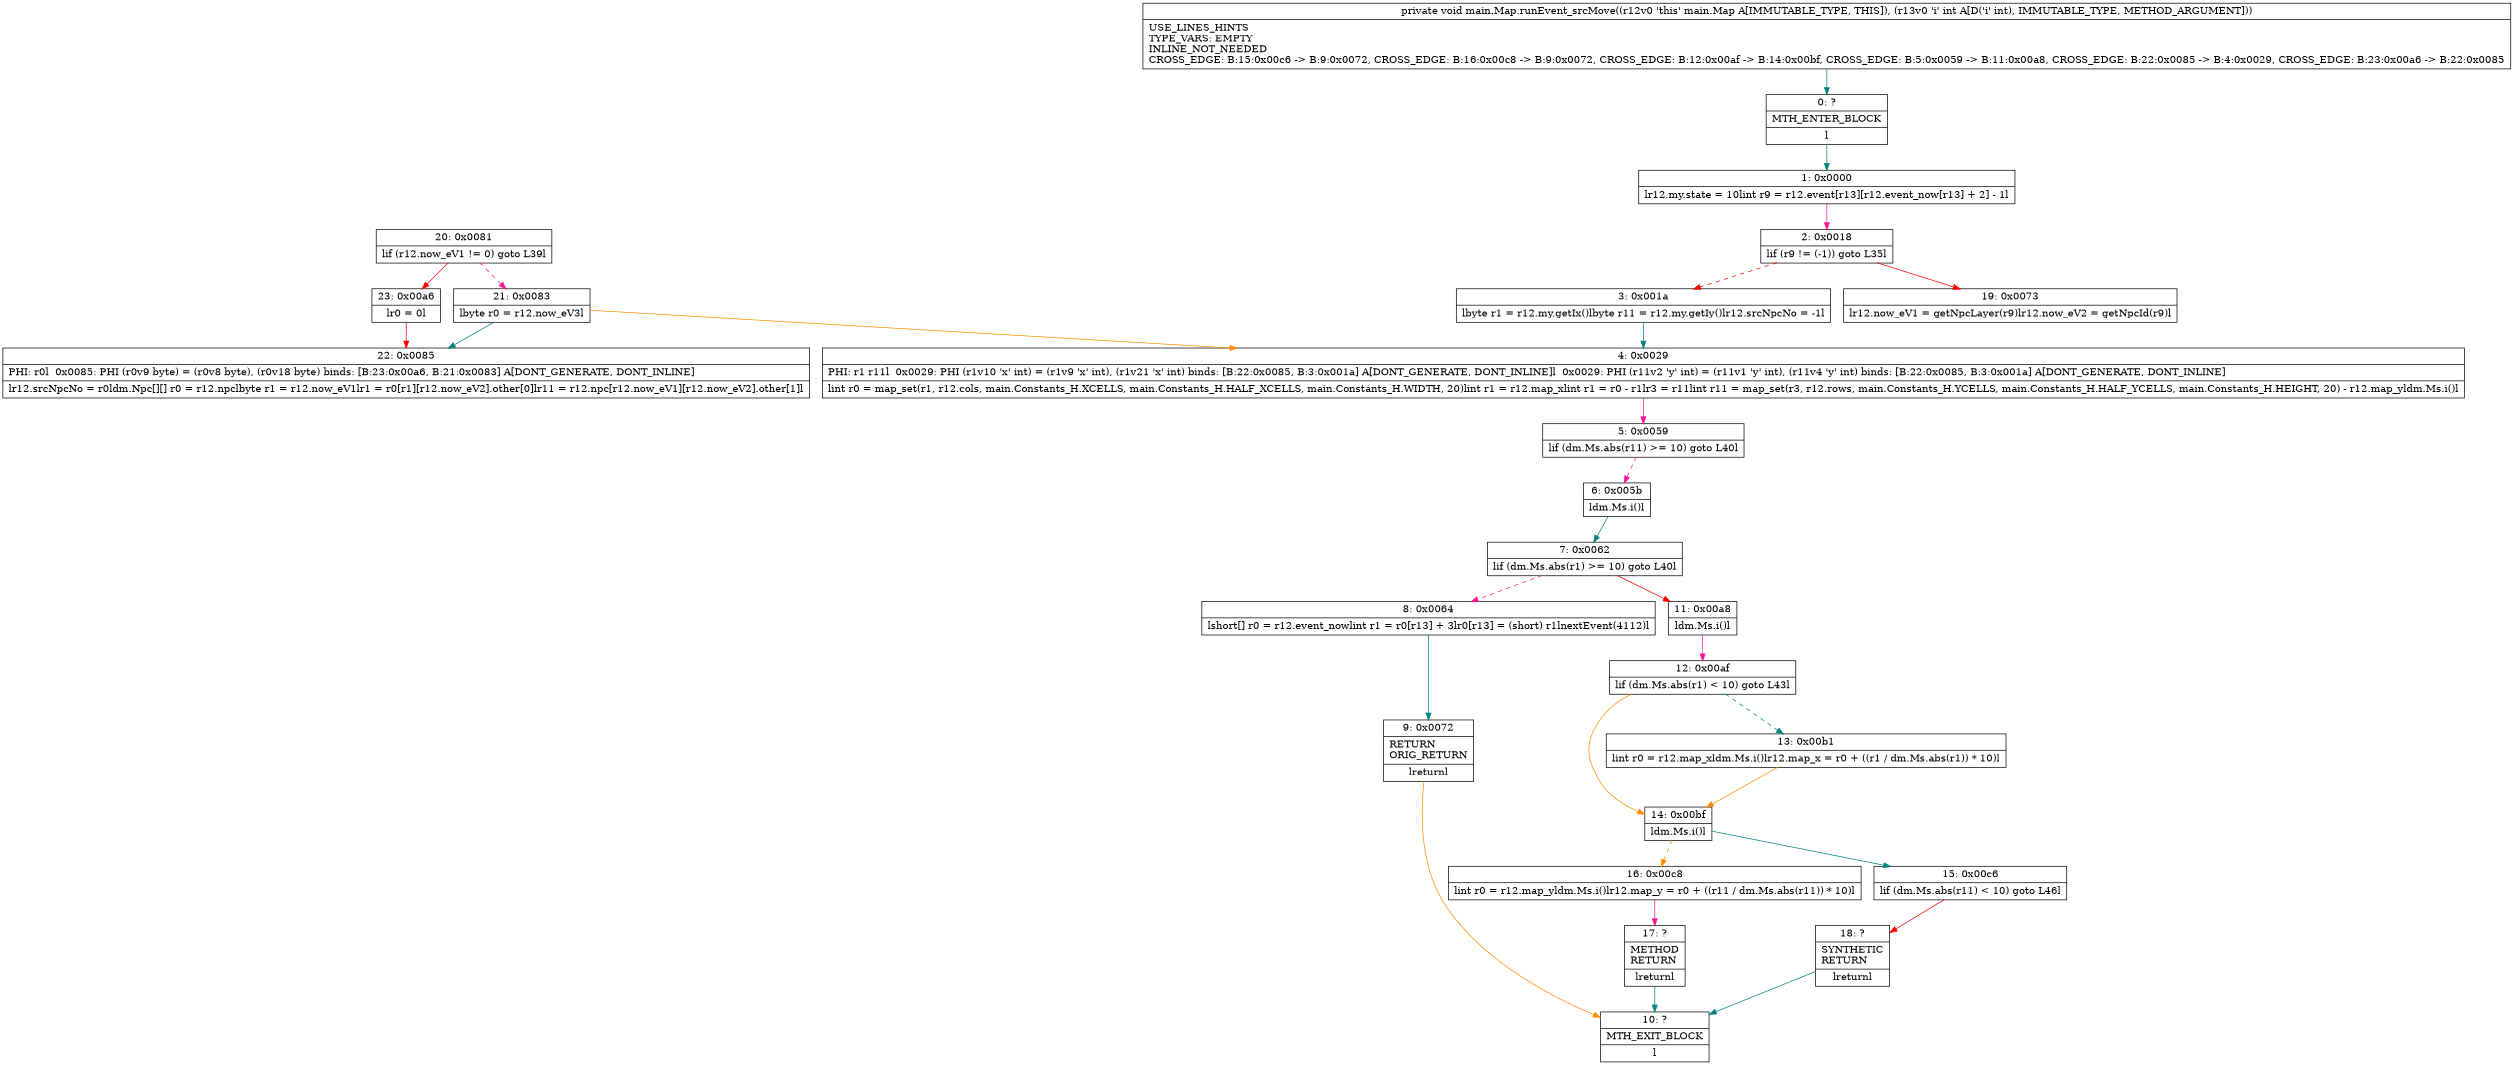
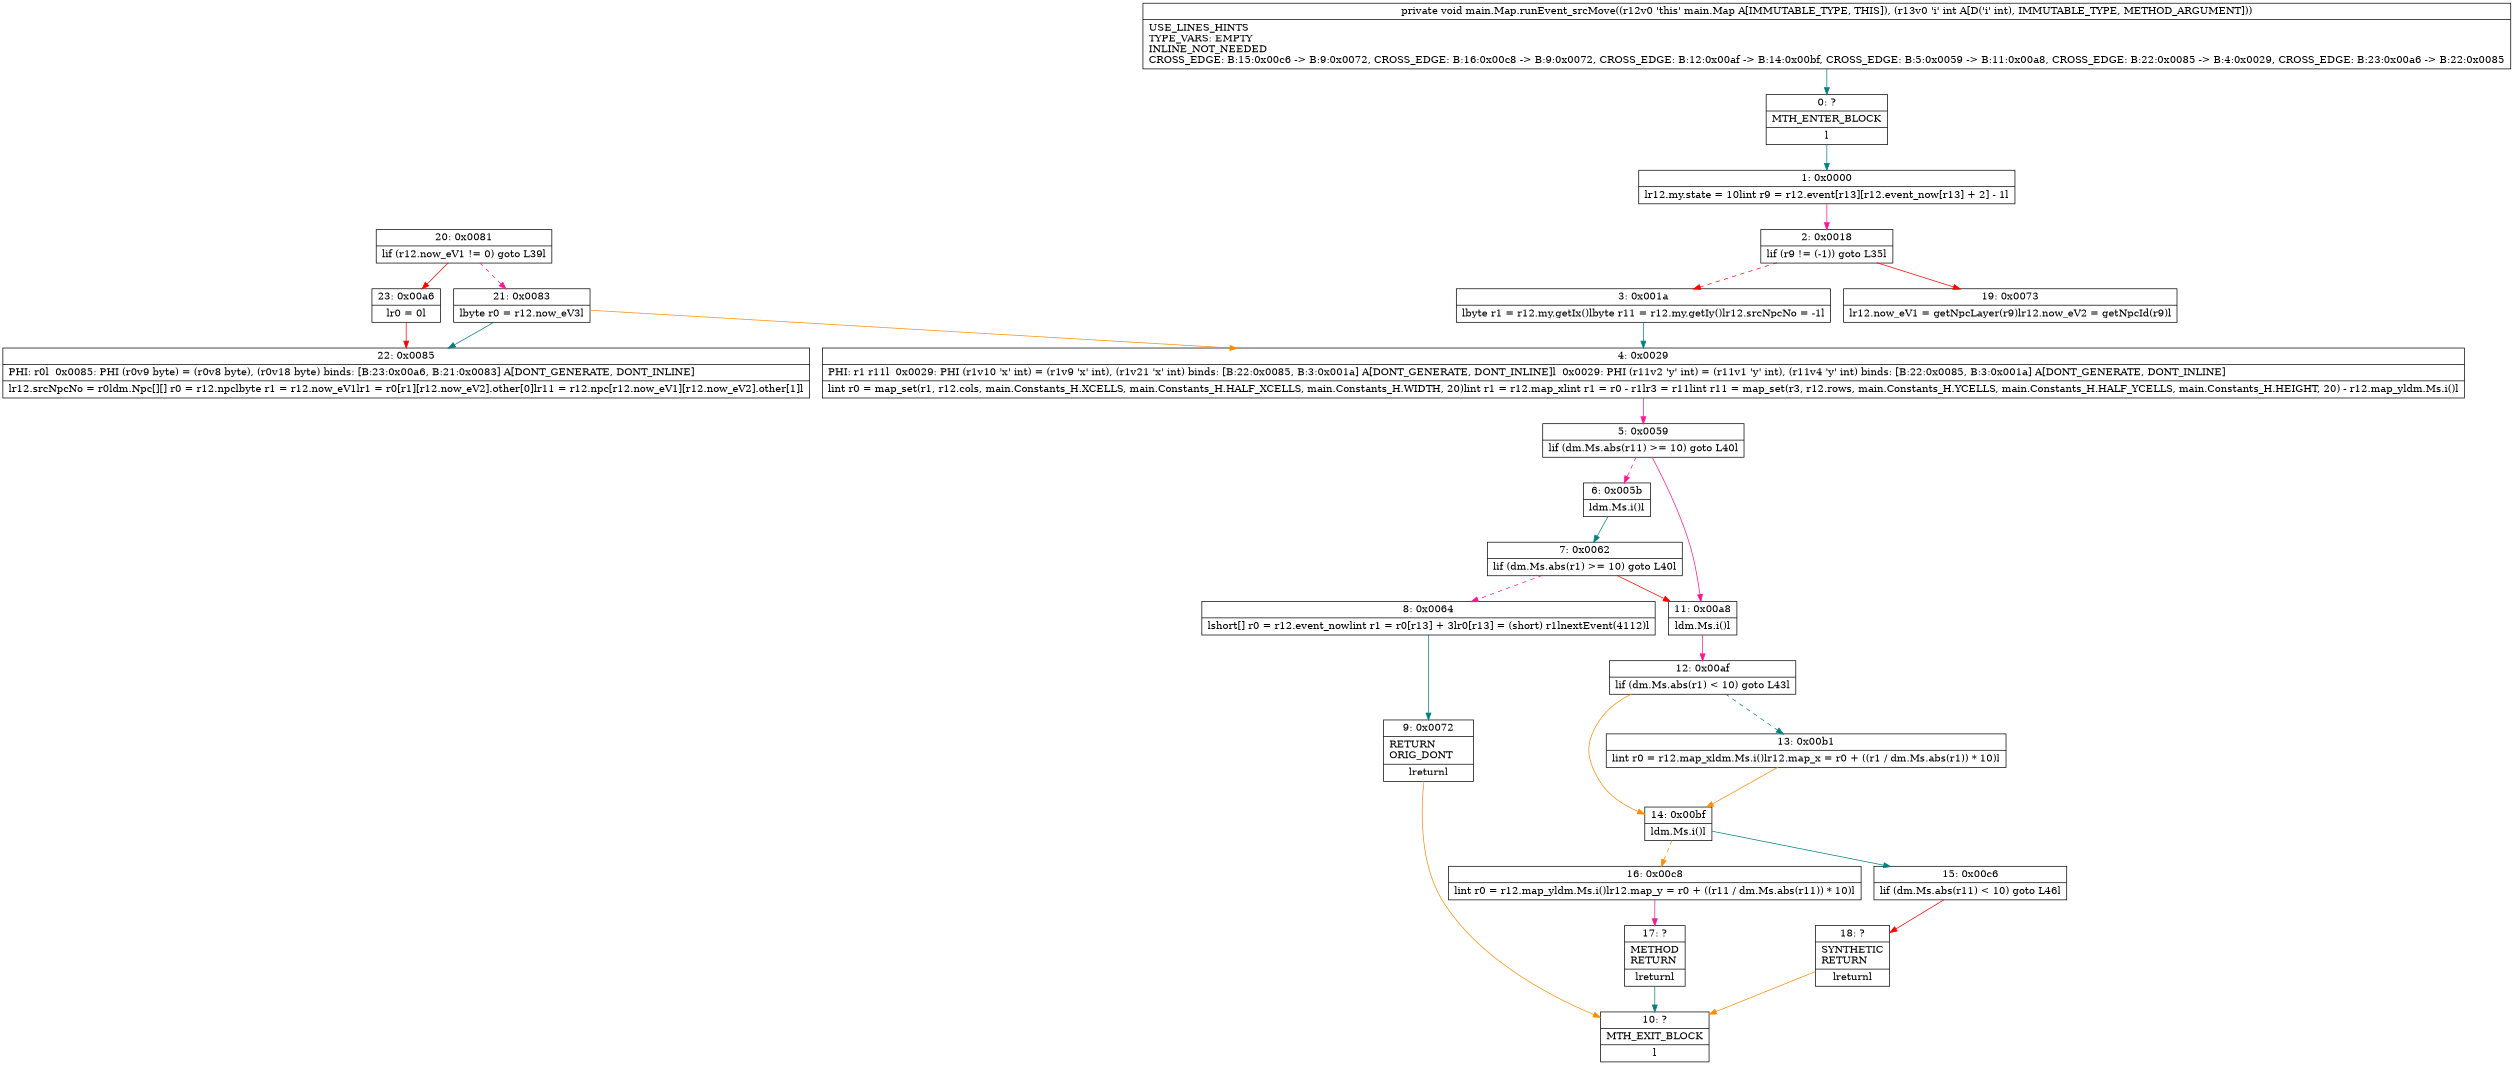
edge "5: 0x0059" -> "11: 0x00a8": added
node "9: 0x0072": text "ORIG_RETURN" -> "ORIG_DONT"
edge "18: ?" -> "10: ?": color teal -> darkorange
